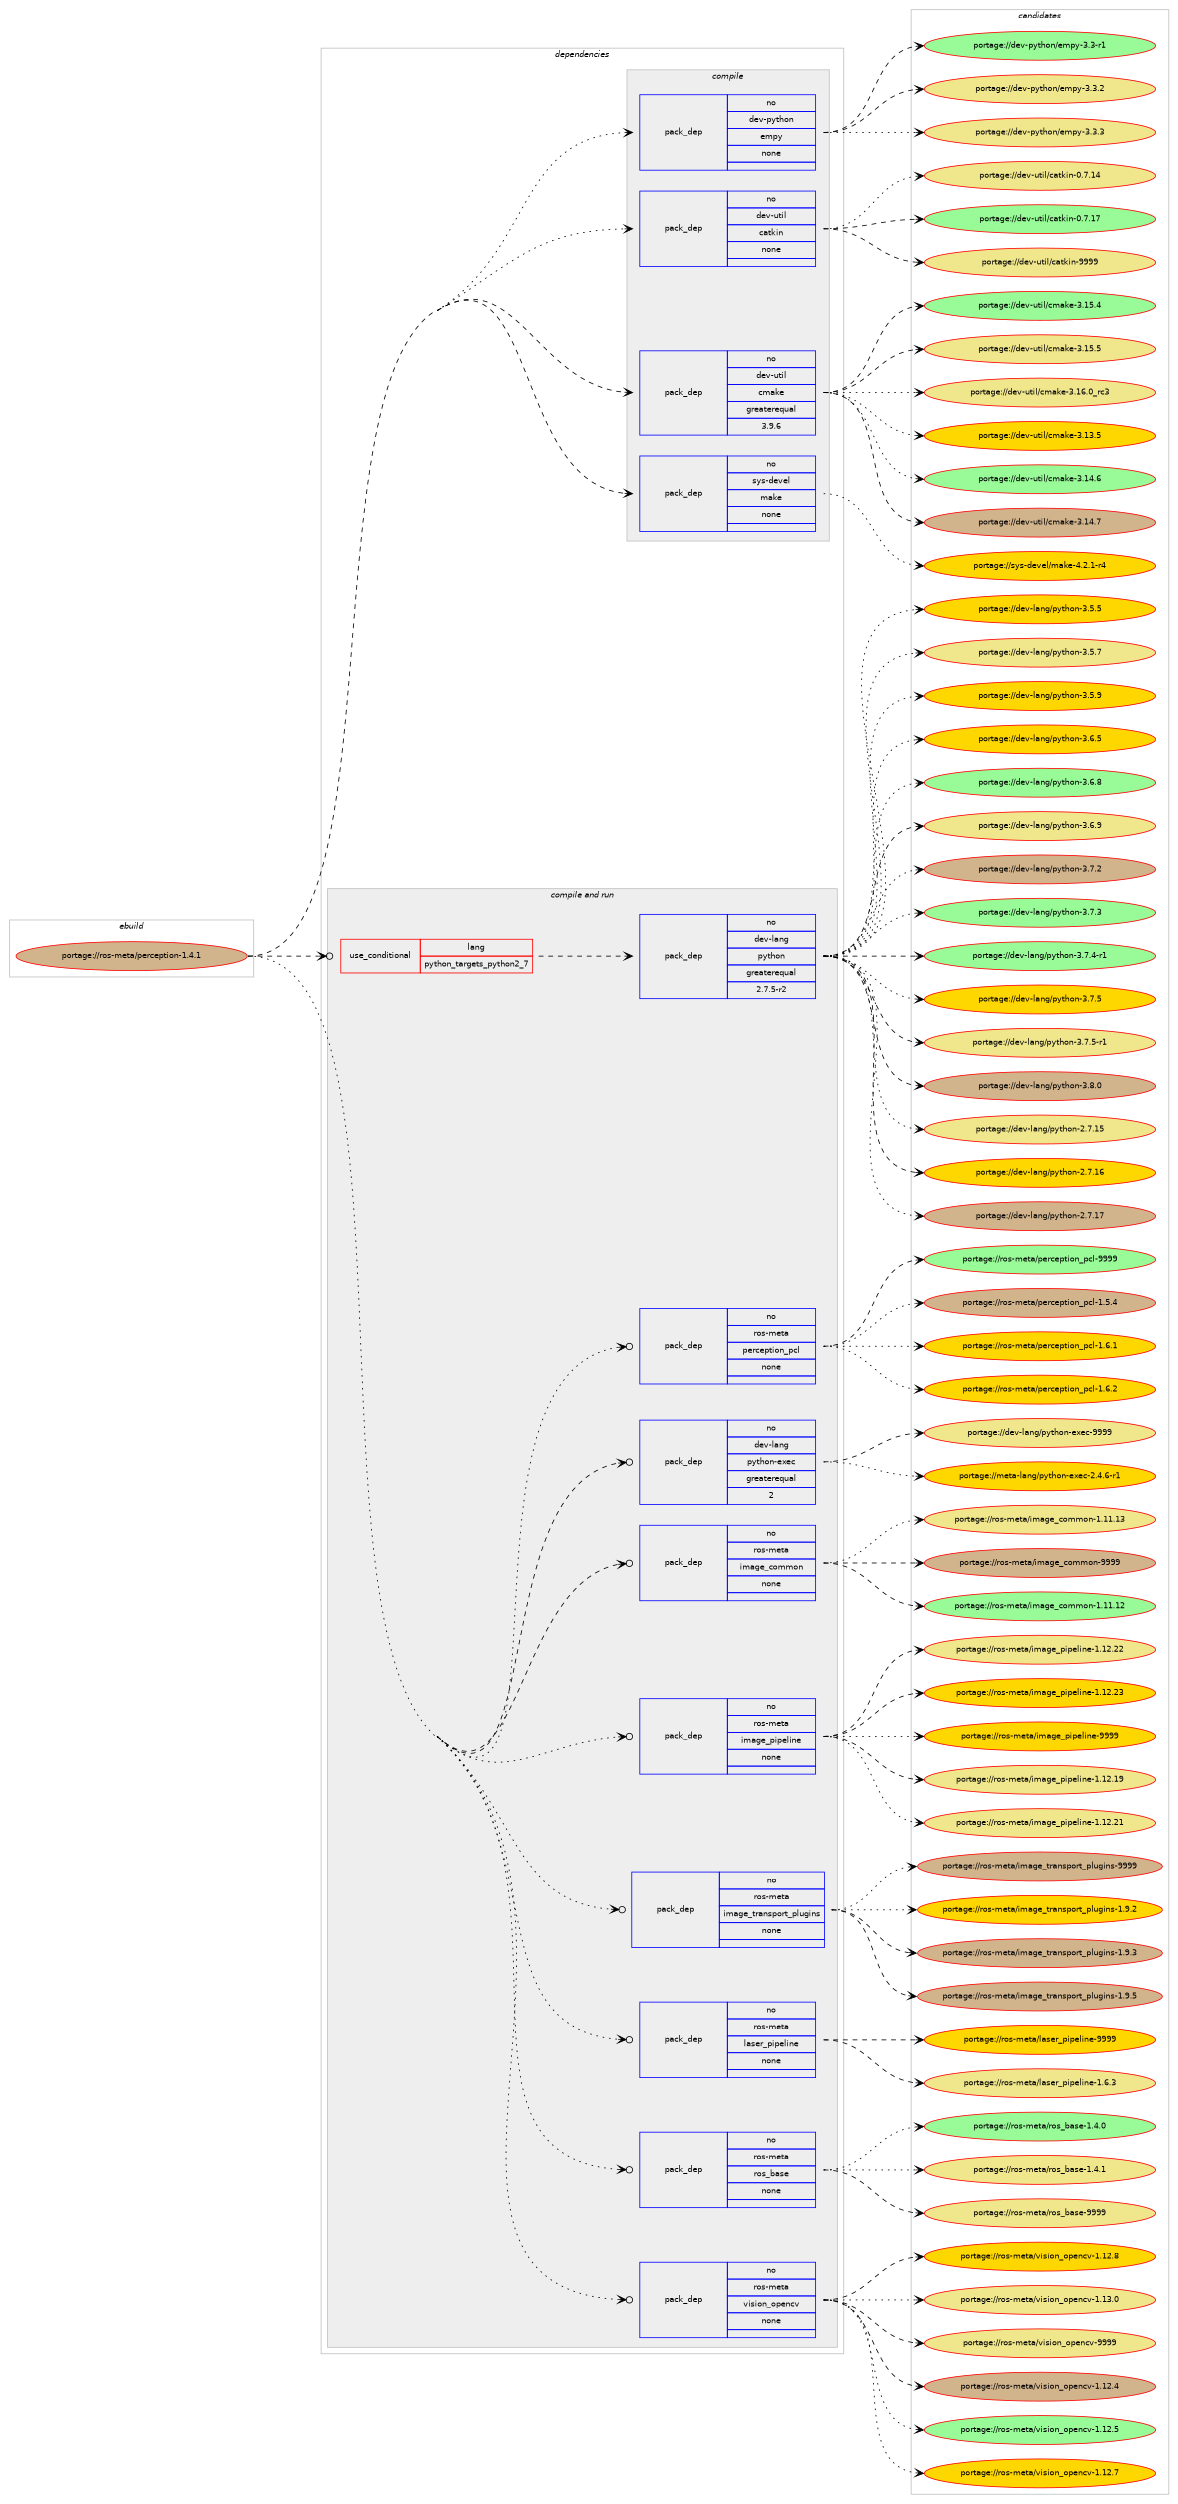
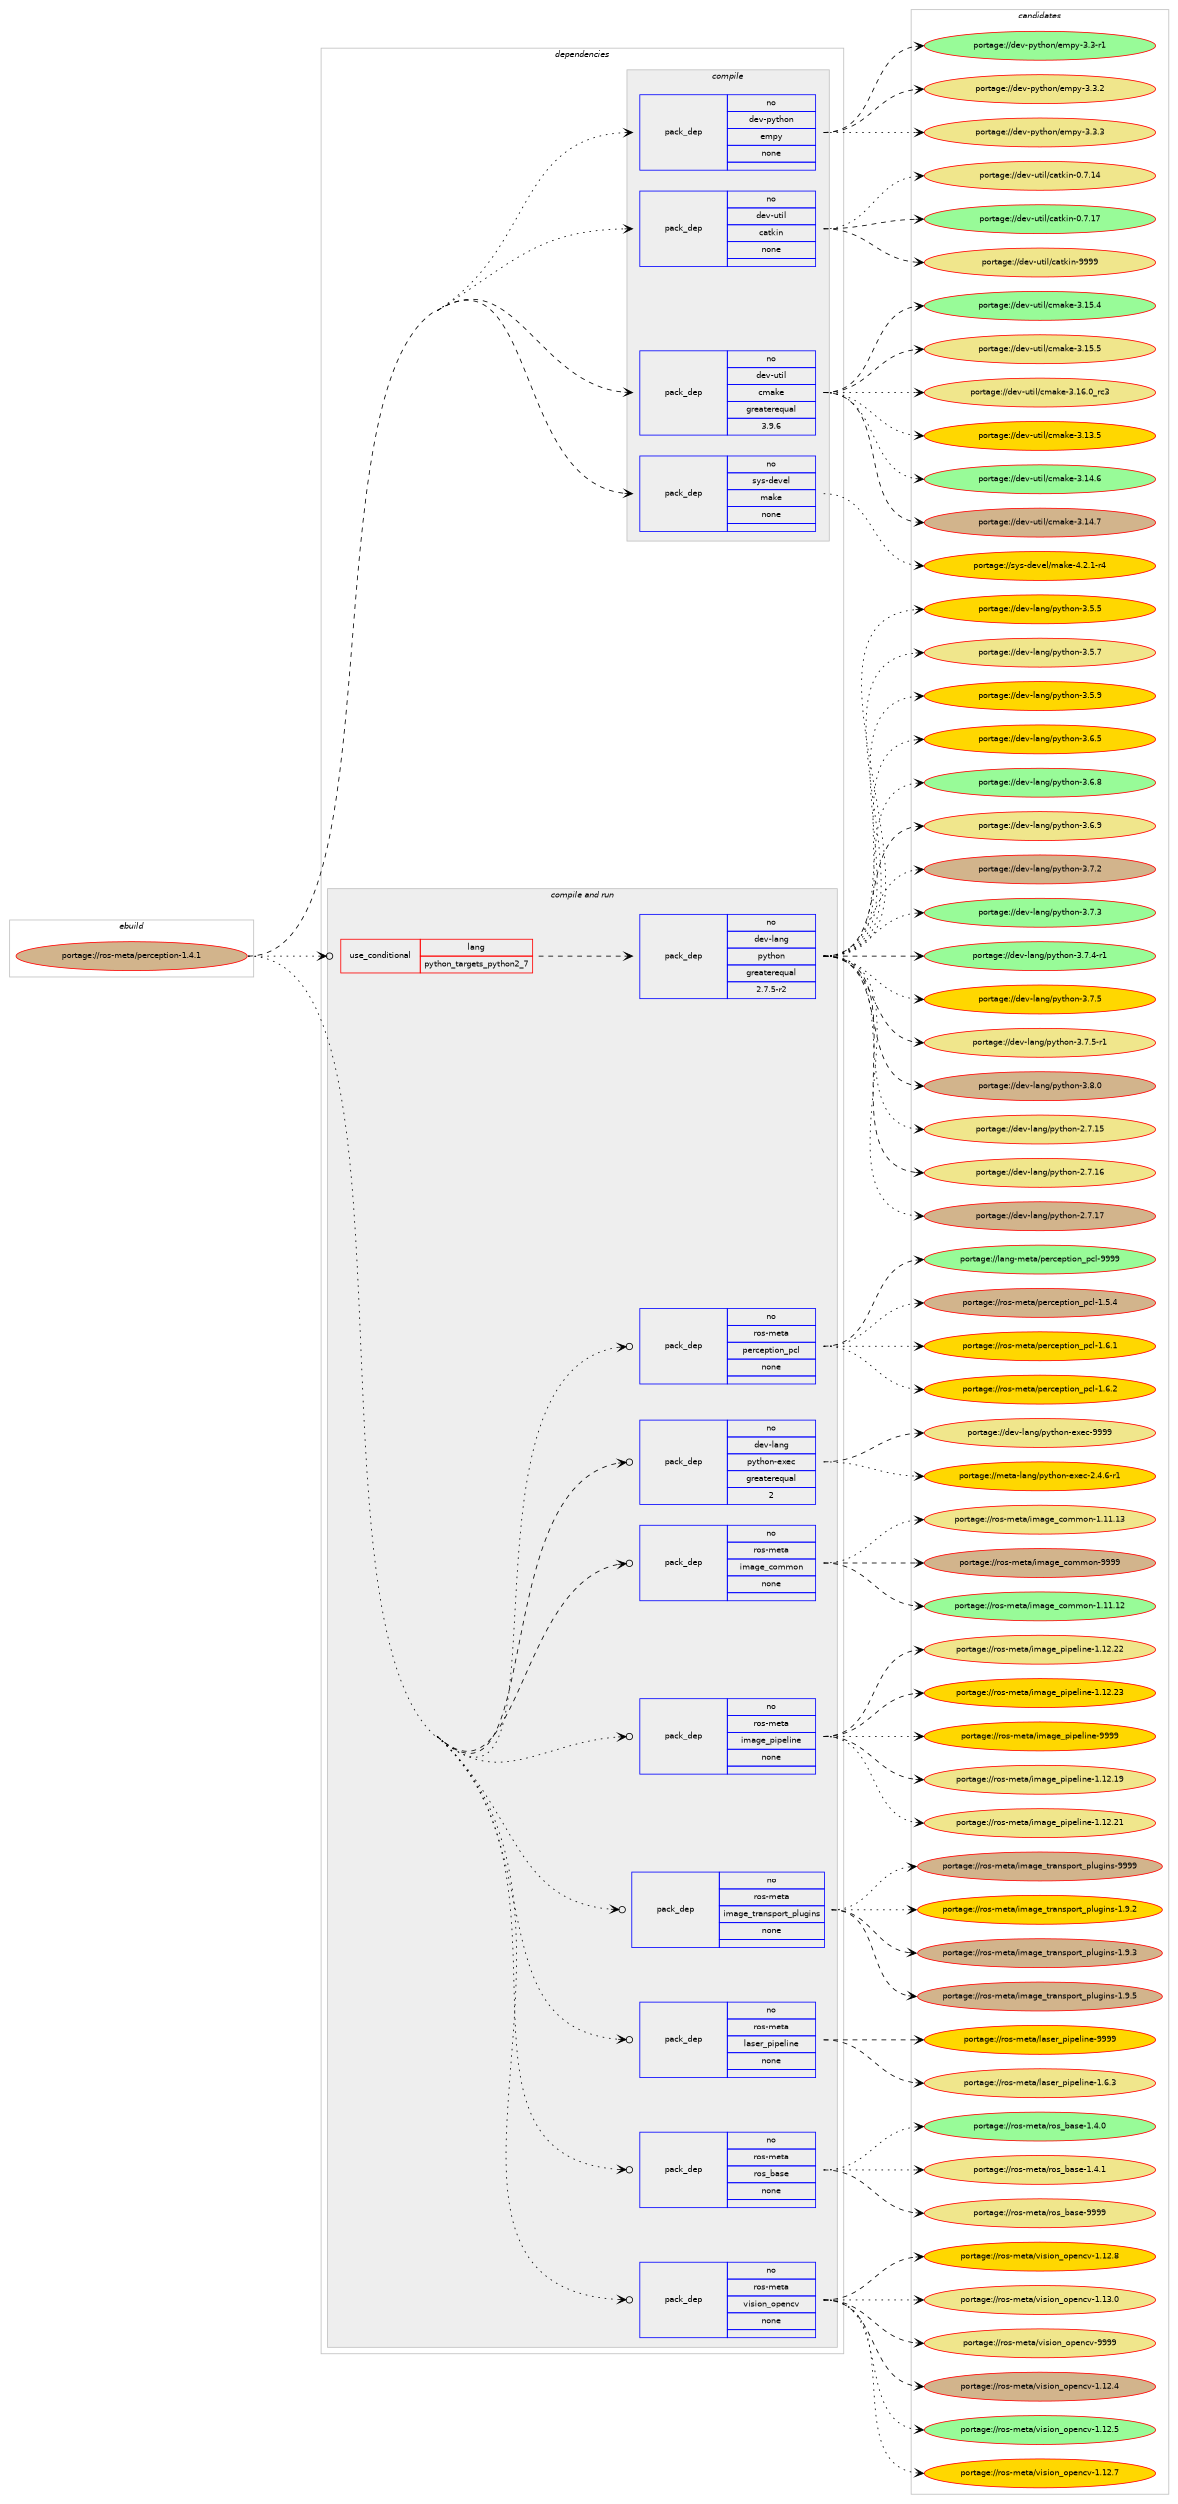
edge "portage://ros-meta/perception-1.4.1" -> "use_conditional": style dashed -> dotted
node "portage://dev-lang/python-2.7.16": fillcolor gold -> khaki
node "portage://ros-meta/perception_pcl-9999": label "portage://ros-meta/perception_pcl-9999" -> "portage://lang-meta/perception_pcl-9999"
